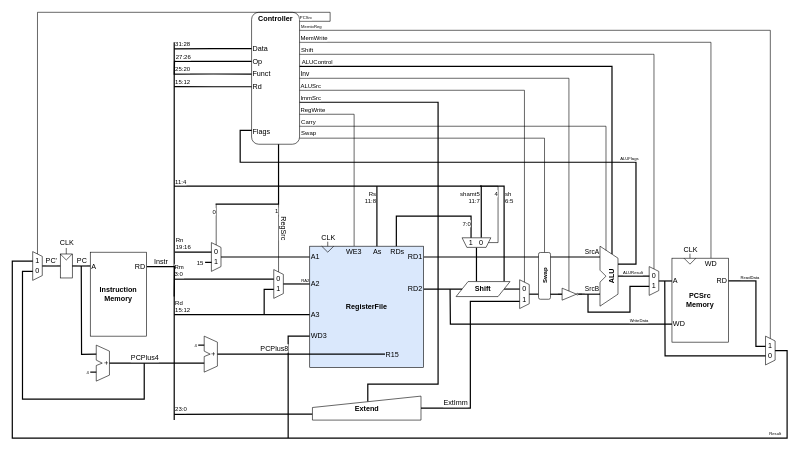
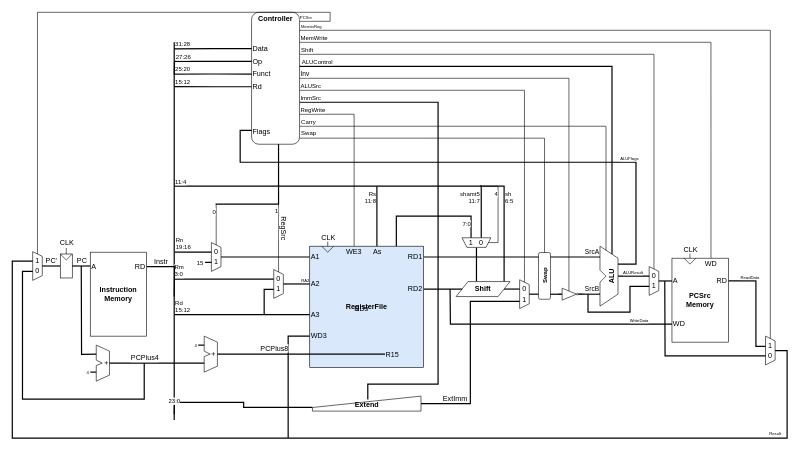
node "RDs": moved (397, 252) -> (361, 309)
node "Extend": size 109x24 -> 109x15
